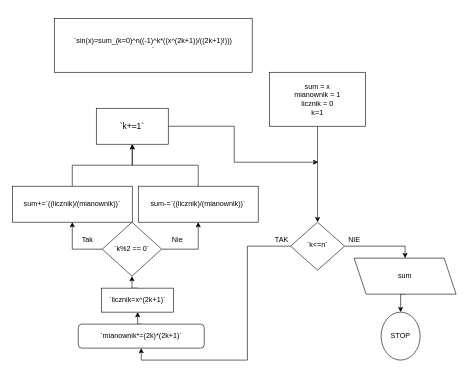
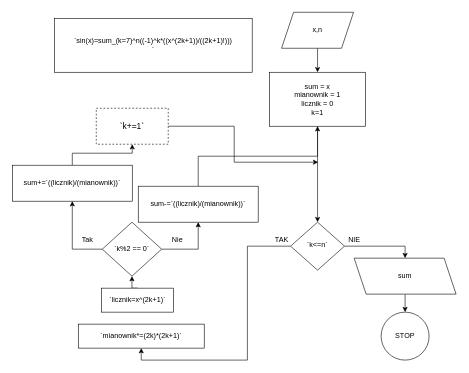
node "x,n": added
node "`sin(x)=sum_(k=0)^n((-1)^k*((x^(2k+1))/((2k+1)!))) `": label "`sin(x)=sum_(k=0)^n((-1)^k*((x^(2k+1))/((2k+1)!))) `" -> "`sin(x)=sum_(k=7)^n((-1)^k*((x^(2k+1))/((2k+1)!))) `"
edge "x,n" -> "sum = x mianownik = 1 licznik = 0 k=1": added
node "`k+=1`": style solid -> dashed
edge "sum-=`((licznik)/(mianownik))`" -> "`k+=1`": now "sum-=`((licznik)/(mianownik))`" -> "sum = x mianownik = 1 licznik = 0 k=1"
node "sum+=`((licznik)/(mianownik))`": moved (72, 204) -> (72, 183)
edge "`mianownik*=(2k)*(2k+1)`" -> "`licznik=x^(2k+1)`": removed
node "`mianownik*=(2k)*(2k+1)`": shape rounded rectangle -> rectangle
node "STOP": size 39x48 -> 48x48
